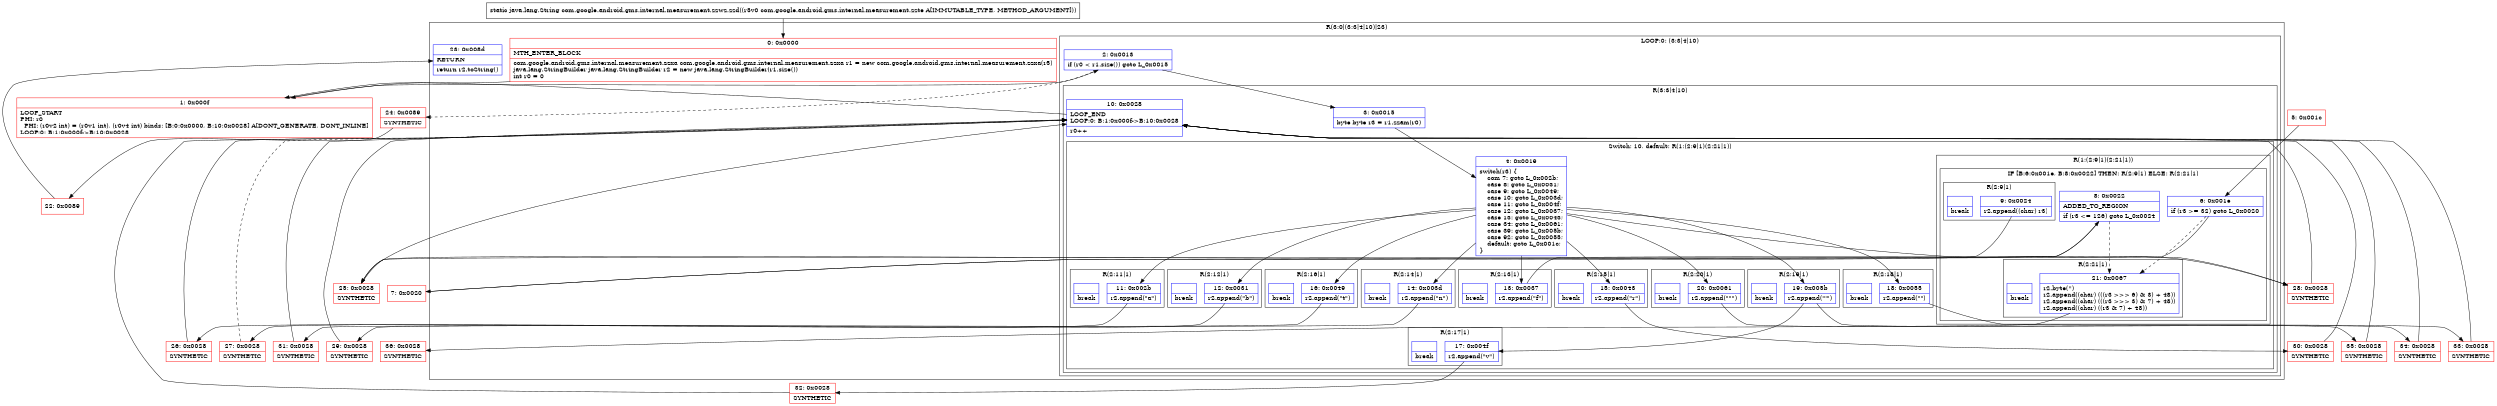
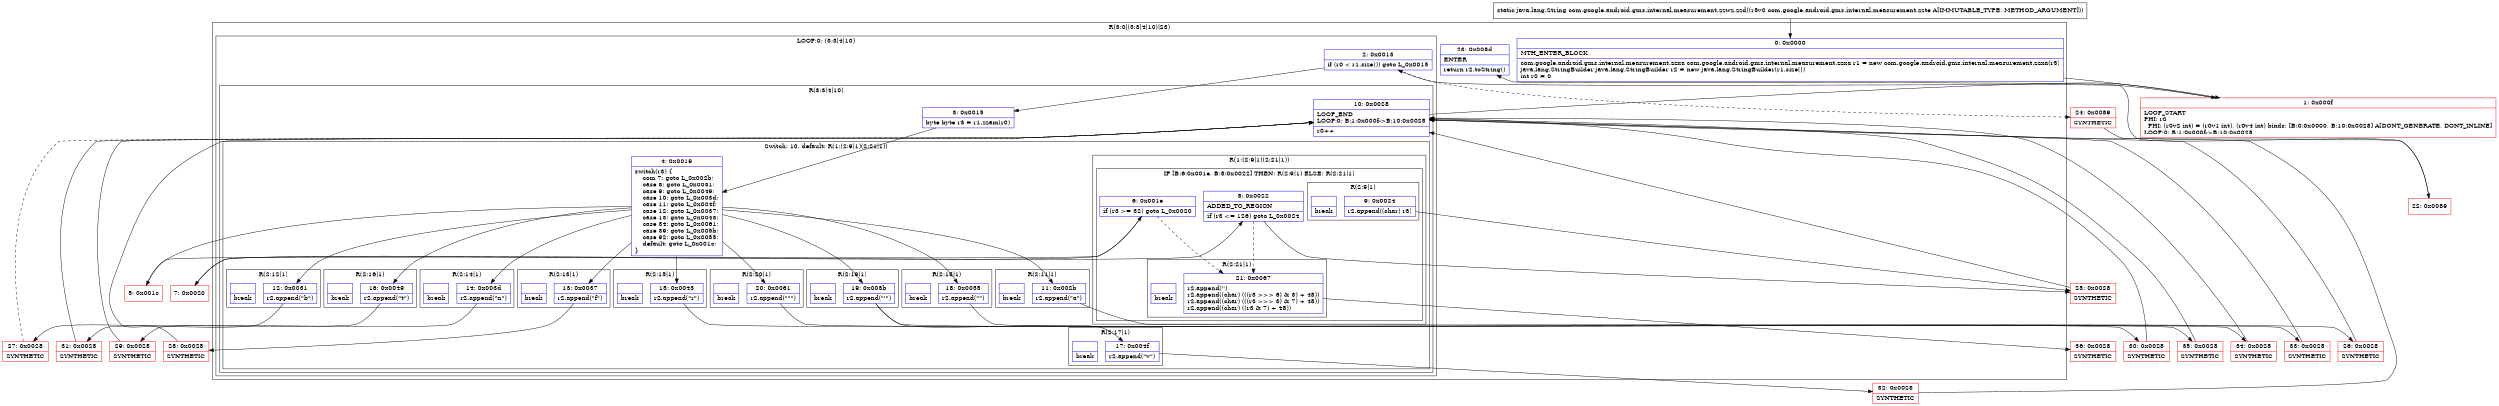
node "23: 0x008d": text "RETURN" -> "ENTER"
node "0: 0x0000": color red -> blue
edge "4: 0x0019" -> "28: 0x0028": now "4: 0x0019" -> "5: 0x001c"
node "21: 0x0067": text "r2.byte('')" -> "r2.append('')"
